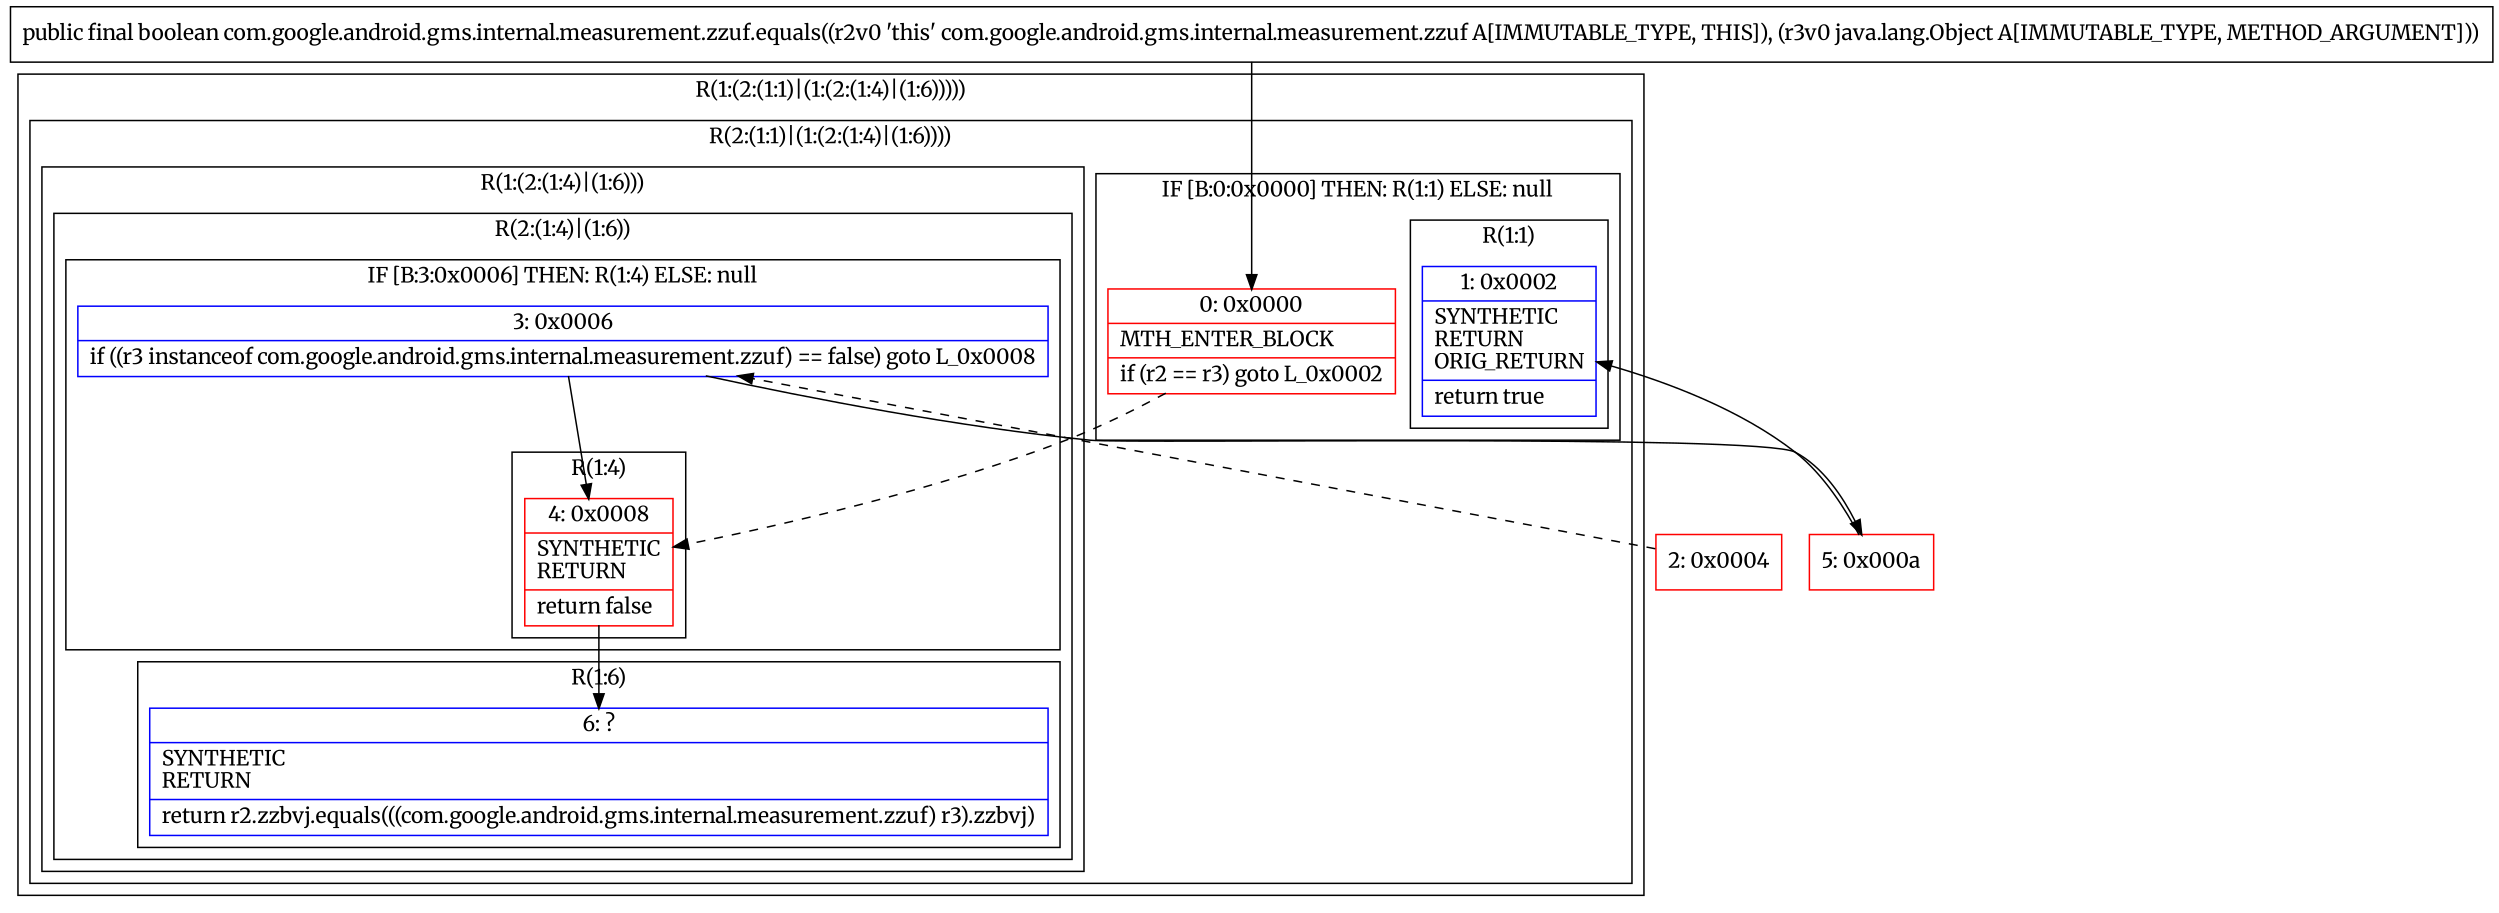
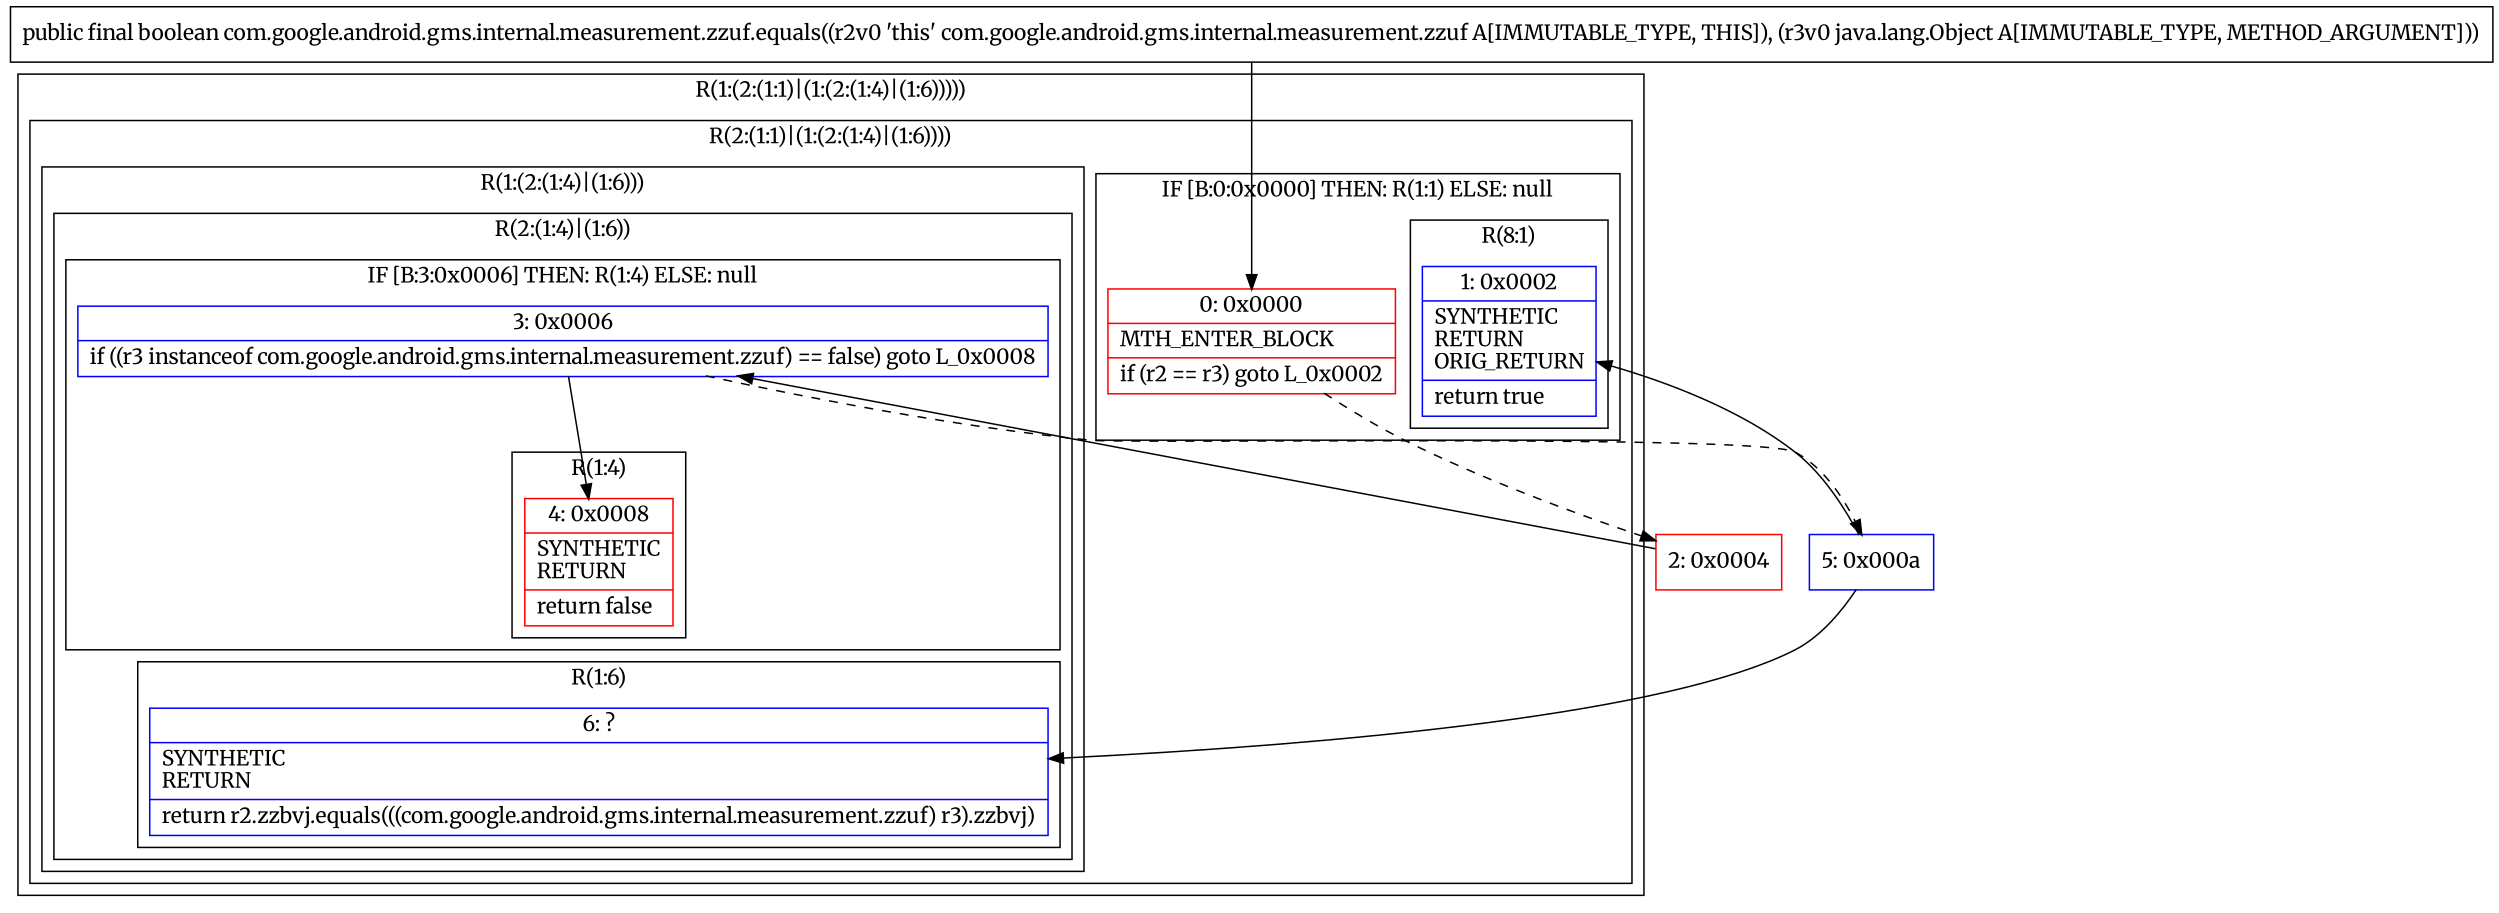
cluster "R(1:1)": label "R(1:1)" -> "R(8:1)"
edge "3: 0x0006" -> "5: 0x000a": style solid -> dashed
edge "2: 0x0004" -> "3: 0x0006": style dashed -> solid
edge "0: 0x0000" -> "4: 0x0008": now "0: 0x0000" -> "2: 0x0004"
node "5: 0x000a": color red -> blue
edge "4: 0x0008" -> "6: ?": now "5: 0x000a" -> "6: ?"
